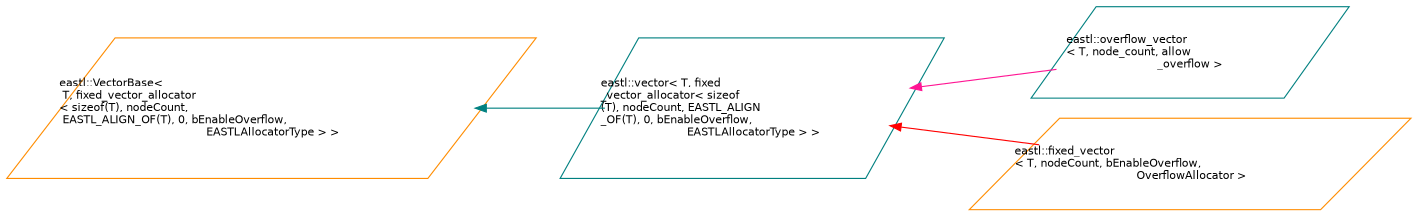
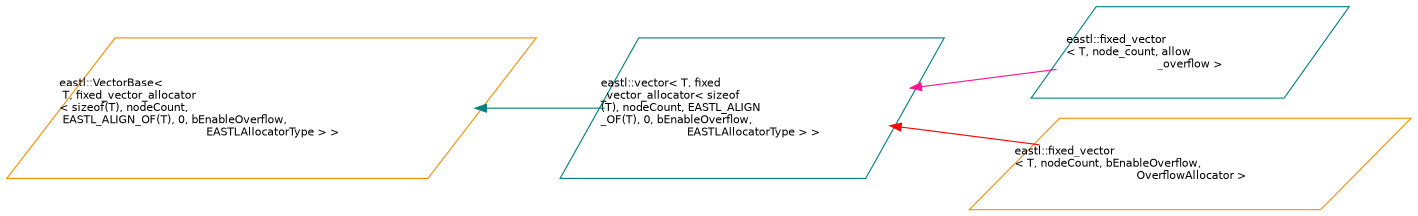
node "eastl::overflow_vector < T, node_count, allow _overflow >": label "eastl::overflow_vector < T, node_count, allow _overflow >" -> "eastl::fixed_vector < T, node_count, allow _overflow >"
